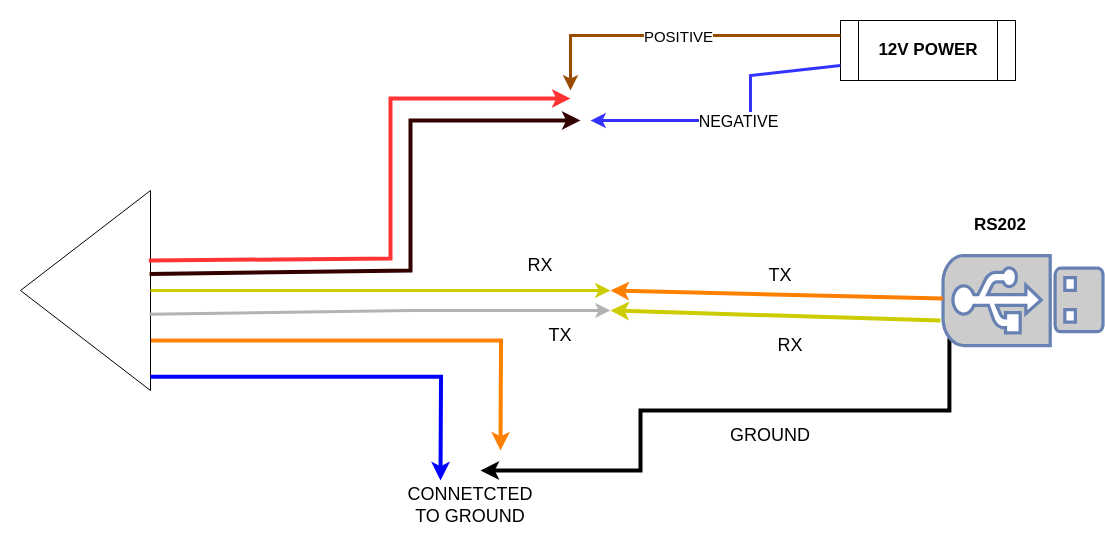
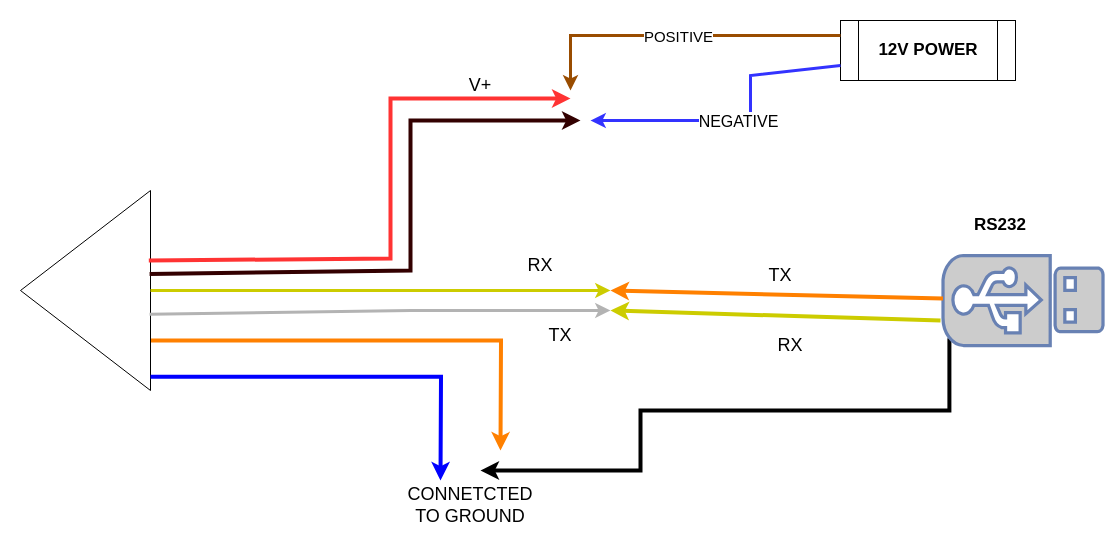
node "V+": added
node "RS202": label "RS202" -> "RS232"
node "GROUND": removed
